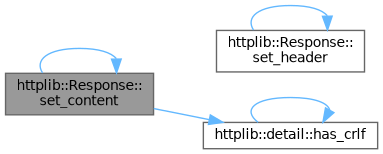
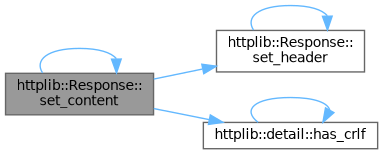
edge "httplib::Response:: set_content" -> "httplib::Response:: set_header": added
